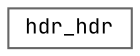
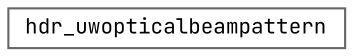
node "hdr_hdr": label "hdr_hdr" -> "hdr_uwopticalbeampattern"
